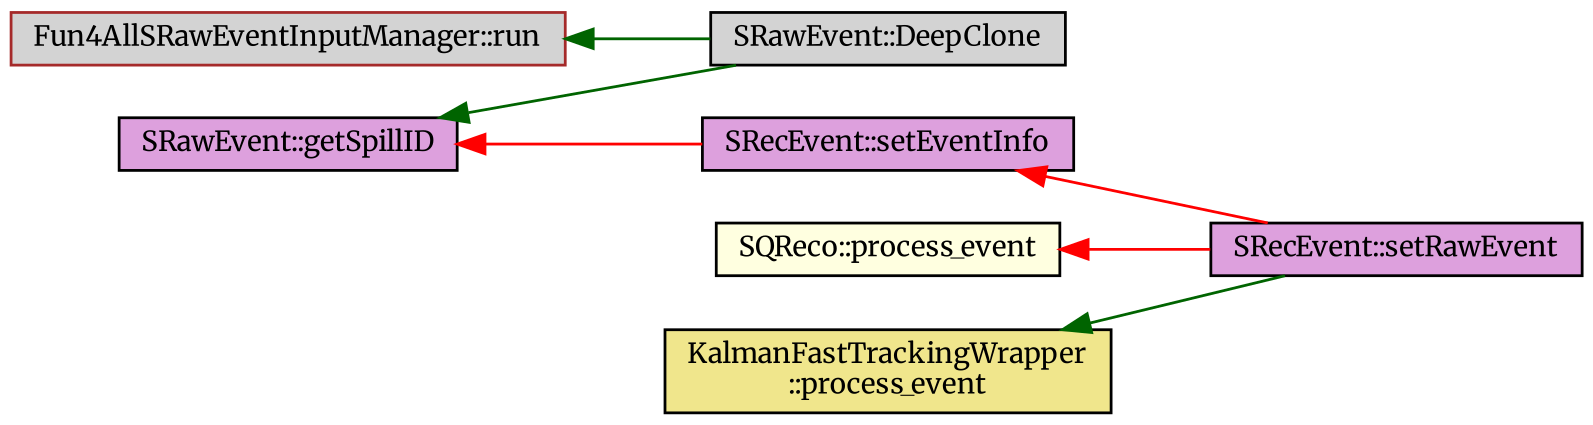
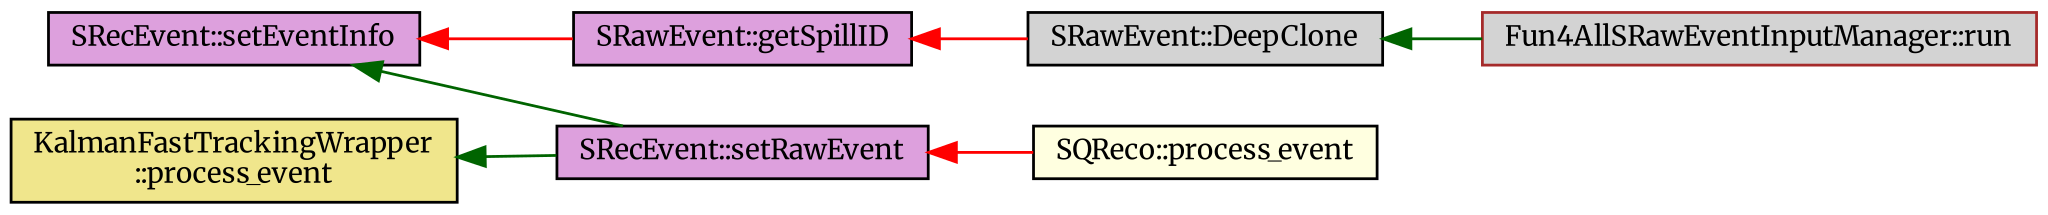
edge "SRawEvent::DeepClone" -> "Fun4AllSRawEventInputManager::run": reversed
edge "SRawEvent::DeepClone" -> "SRawEvent::getSpillID": color darkgreen -> red
edge "SRecEvent::setEventInfo" -> "SRawEvent::getSpillID": reversed
edge "SRecEvent::setRawEvent" -> "SRecEvent::setEventInfo": color red -> darkgreen
edge "SRecEvent::setRawEvent" -> "SQReco::process_event": reversed
